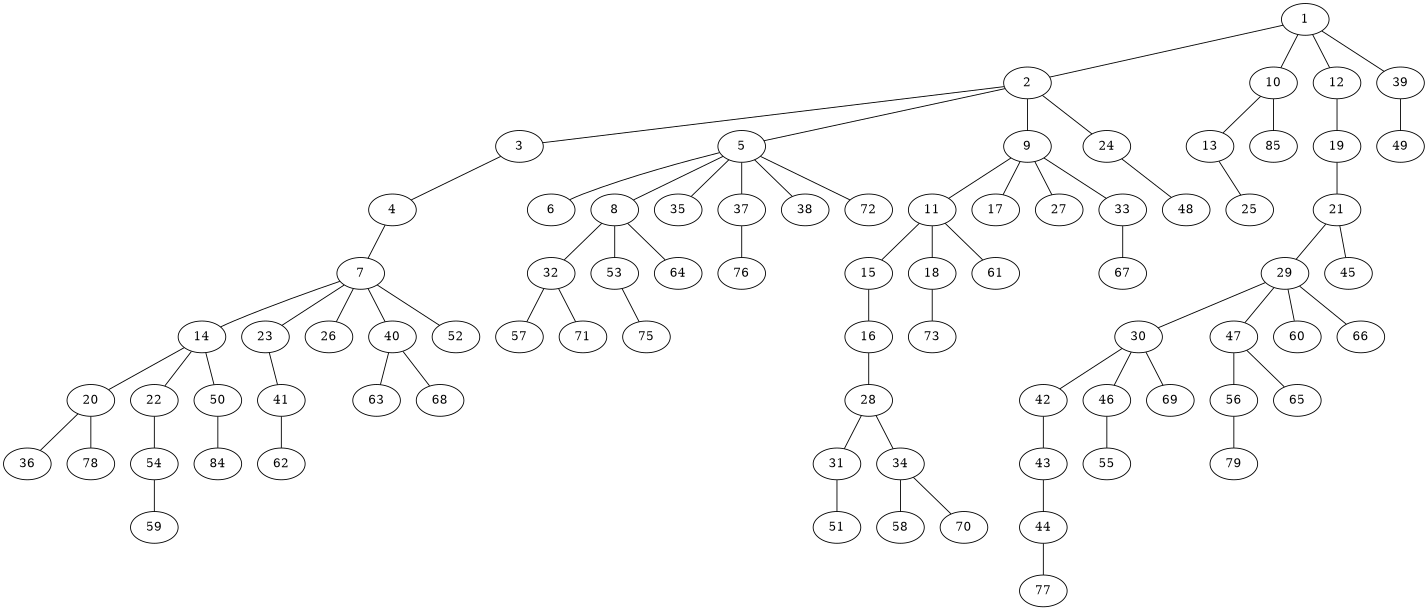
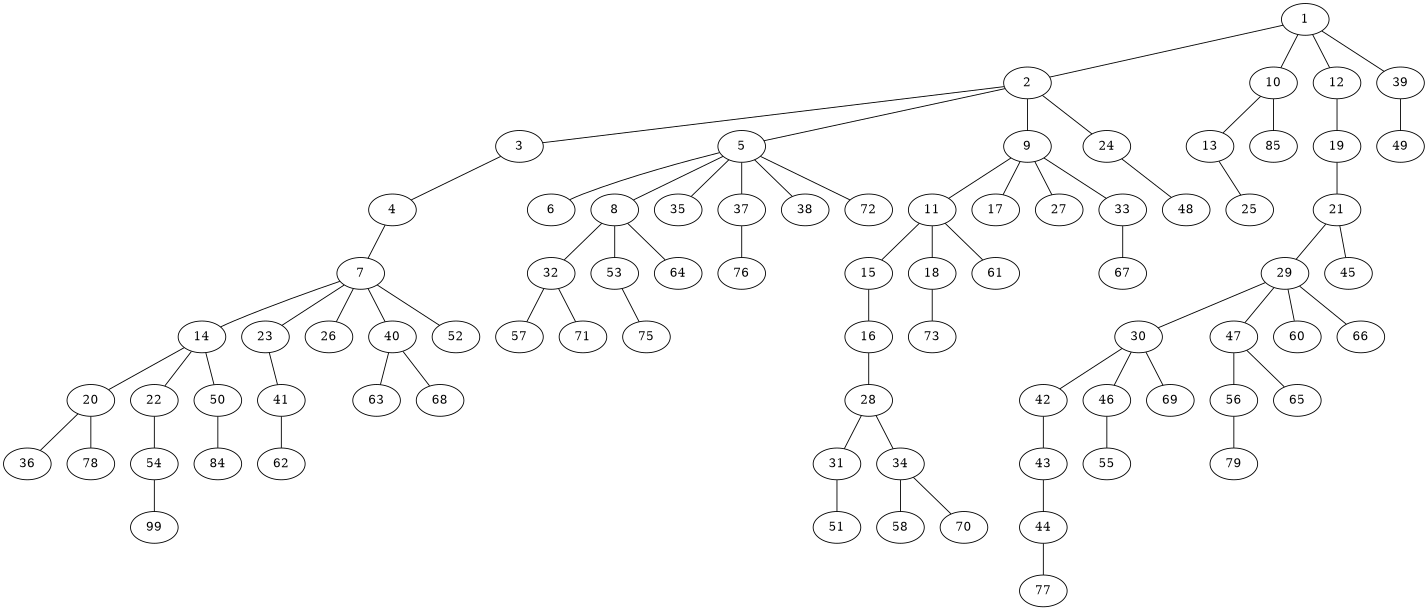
node "59": label "59" -> "99"
